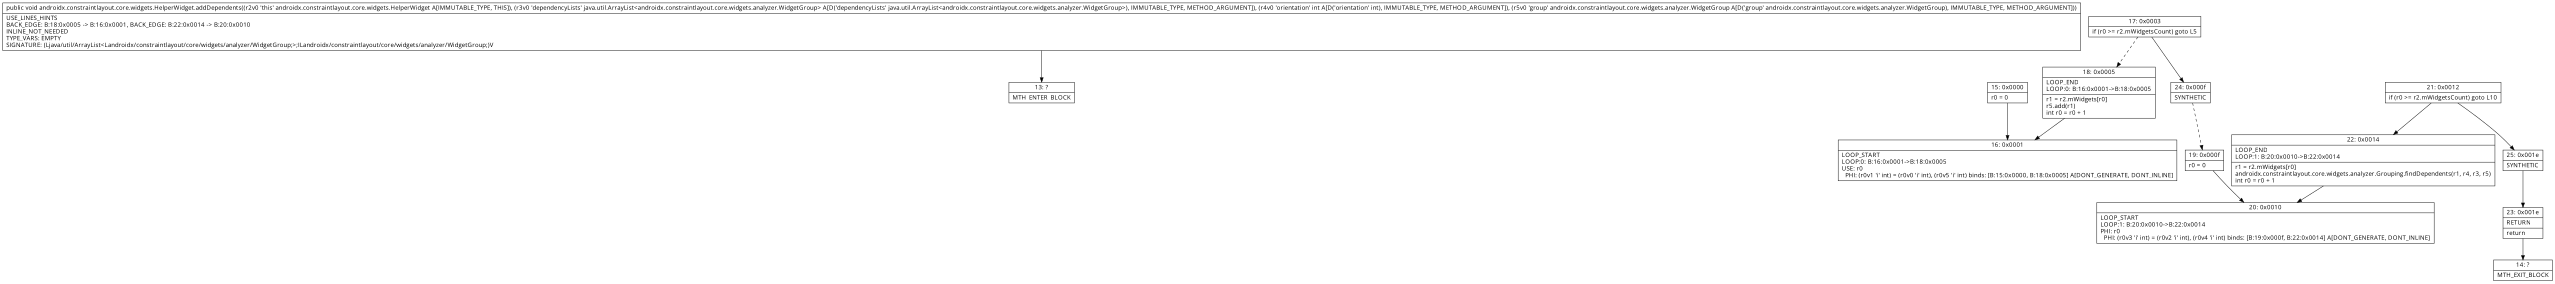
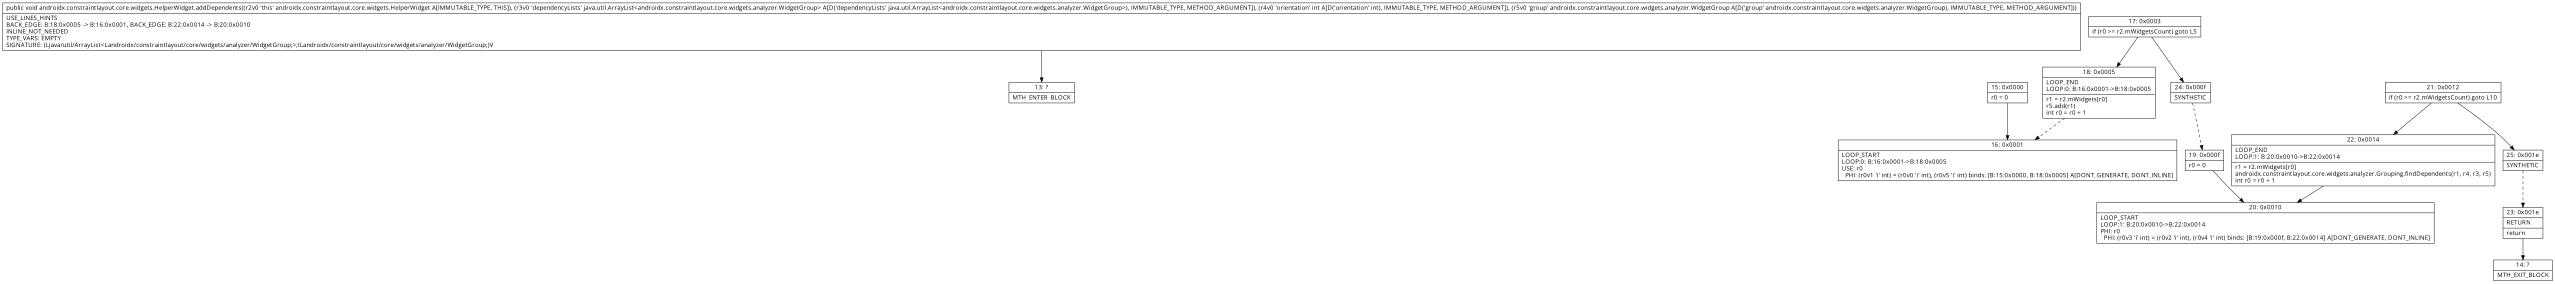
edge "17: 0x0003" -> "18: 0x0005": style dashed -> solid
edge "18: 0x0005" -> "16: 0x0001": style solid -> dashed
edge "25: 0x001e" -> "23: 0x001e": style solid -> dashed
